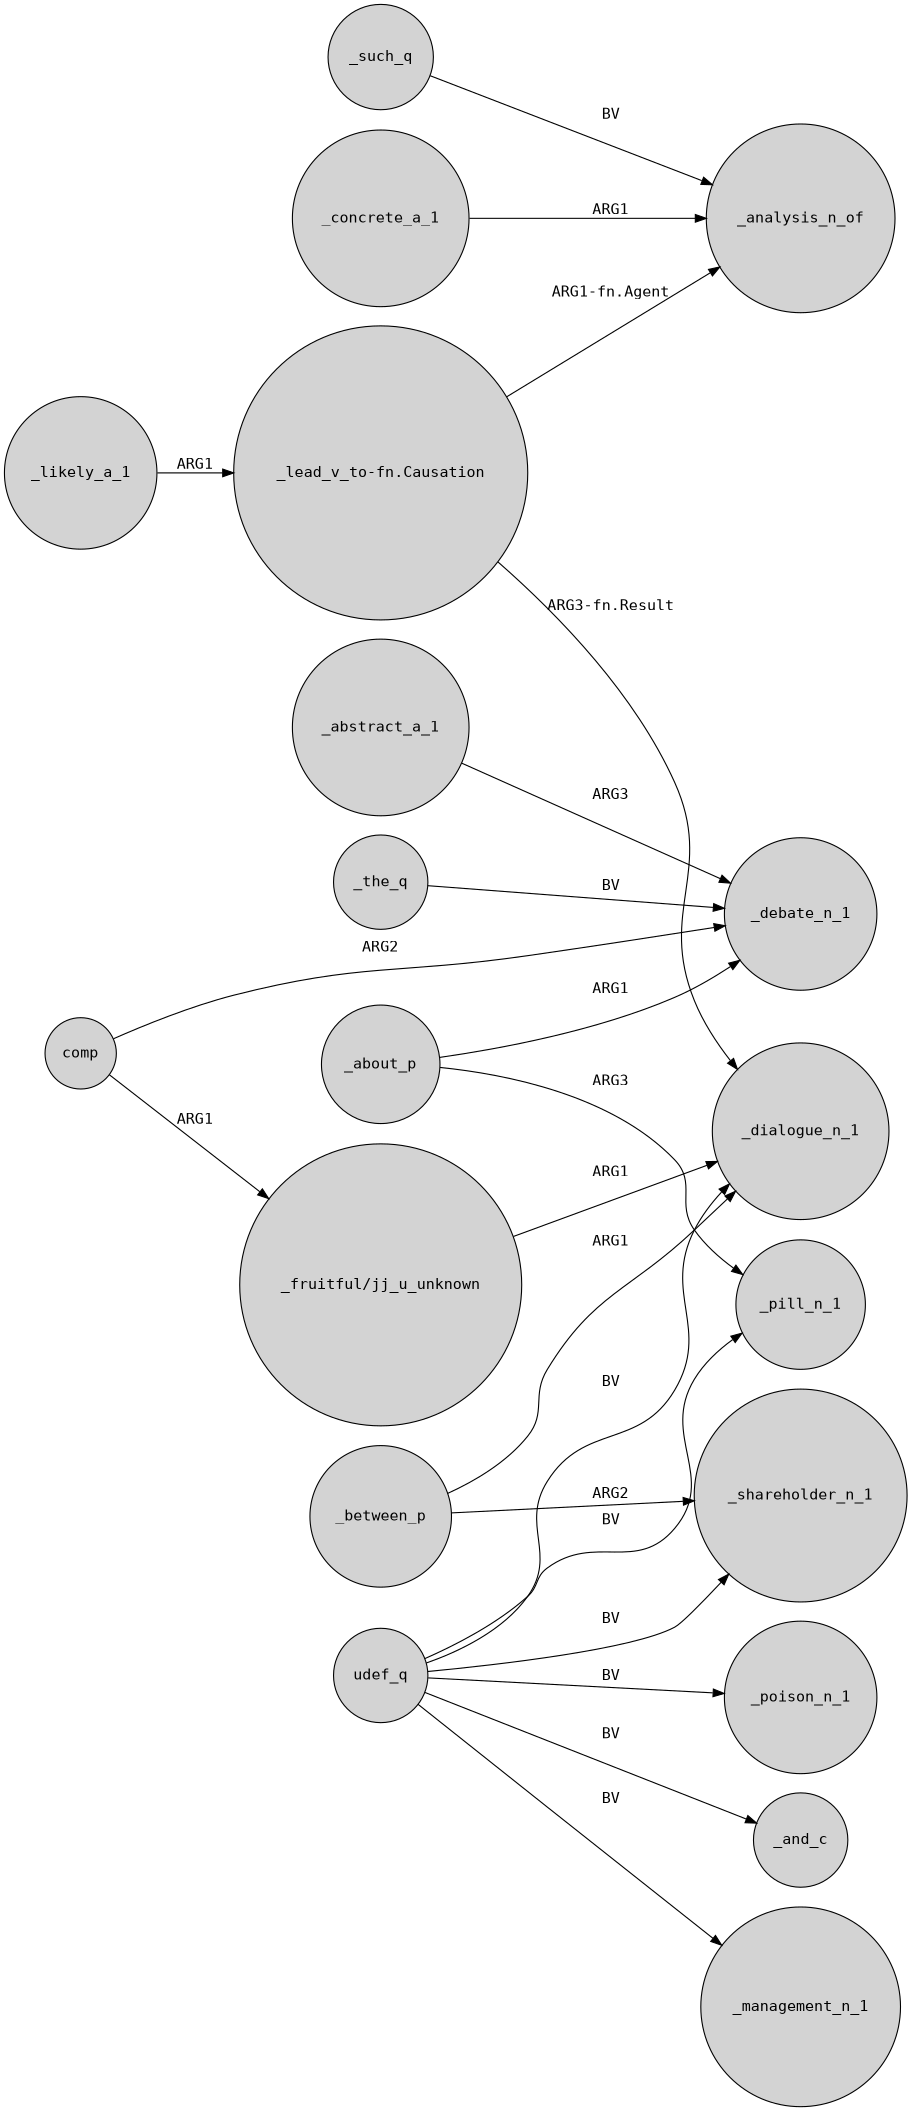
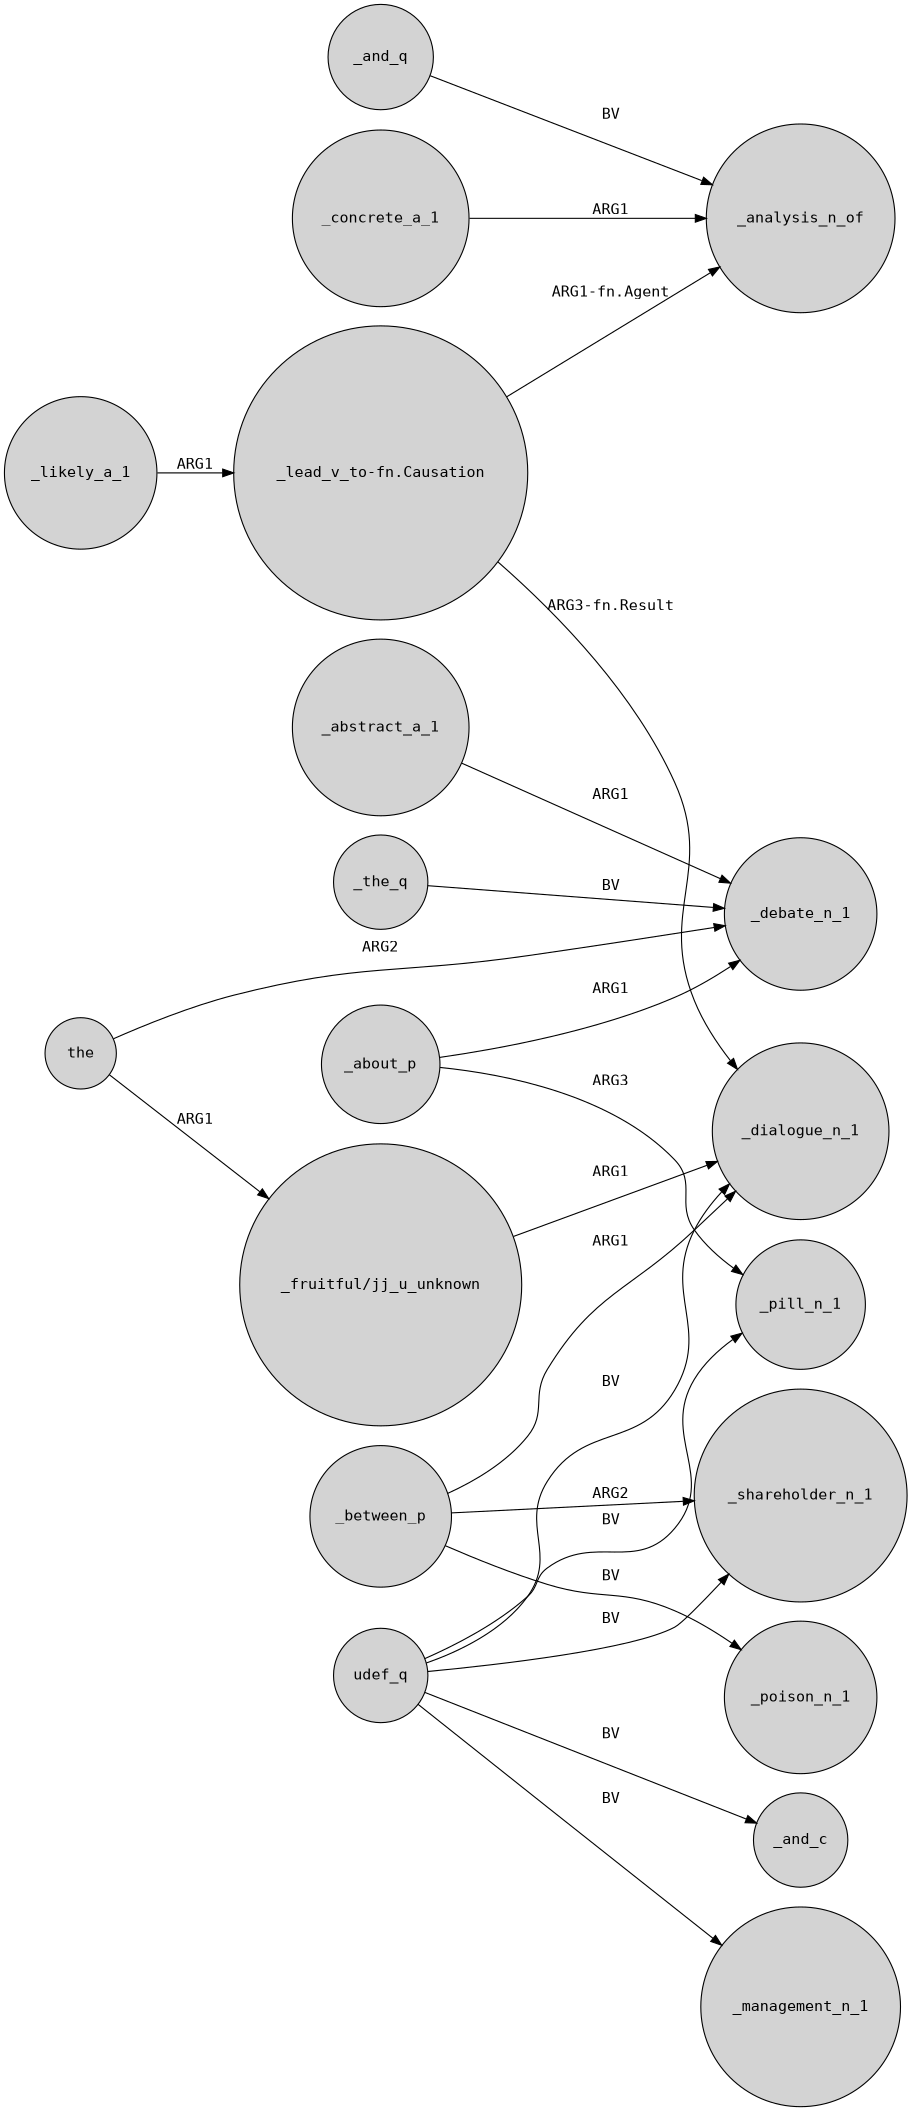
node "_such_q": label "_such_q" -> "_and_q"
edge "_abstract_a_1" -> "_debate_n_1": label "ARG3" -> "ARG1"
node "comp": label "comp" -> "the"
edge "udef_q" -> "_poison_n_1": now "_between_p" -> "_poison_n_1"
